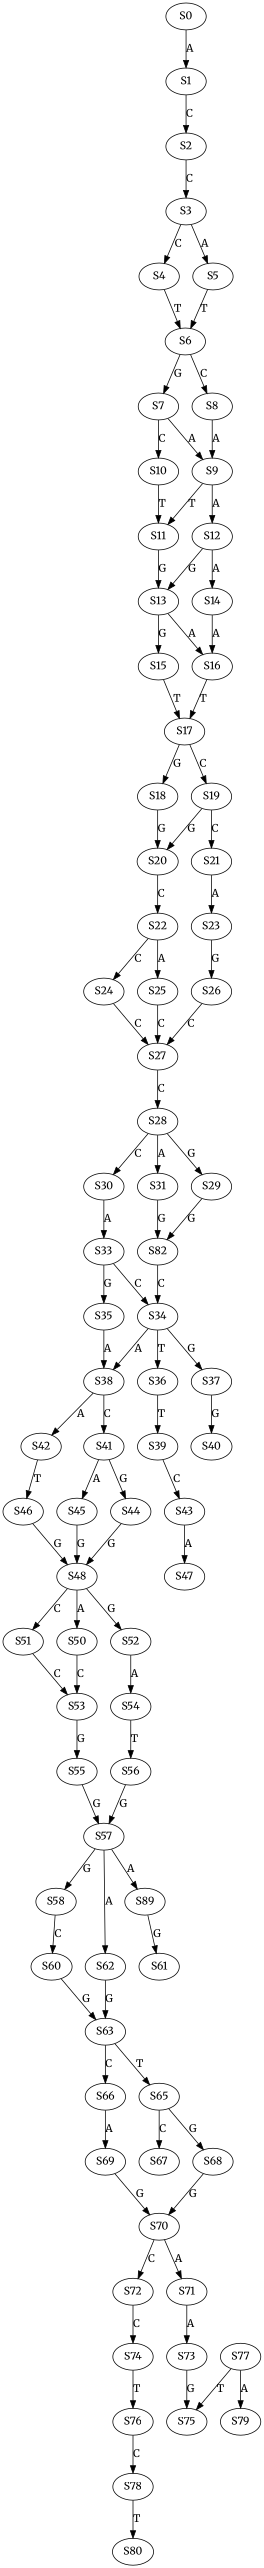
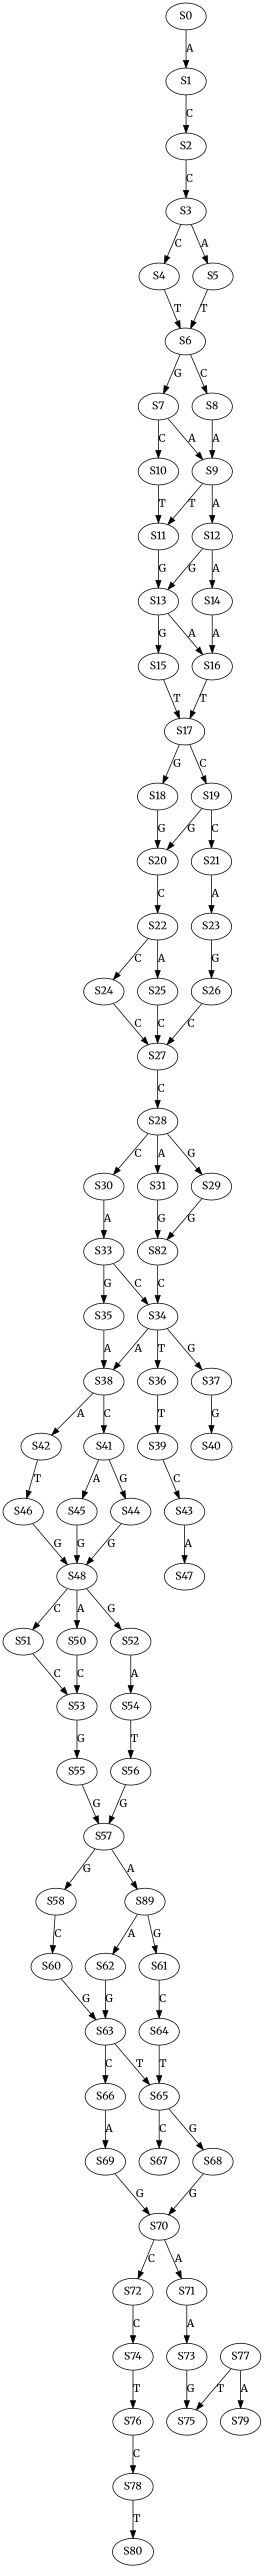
edge "S57" -> "S62": now "S89" -> "S62"
node "S64": added
